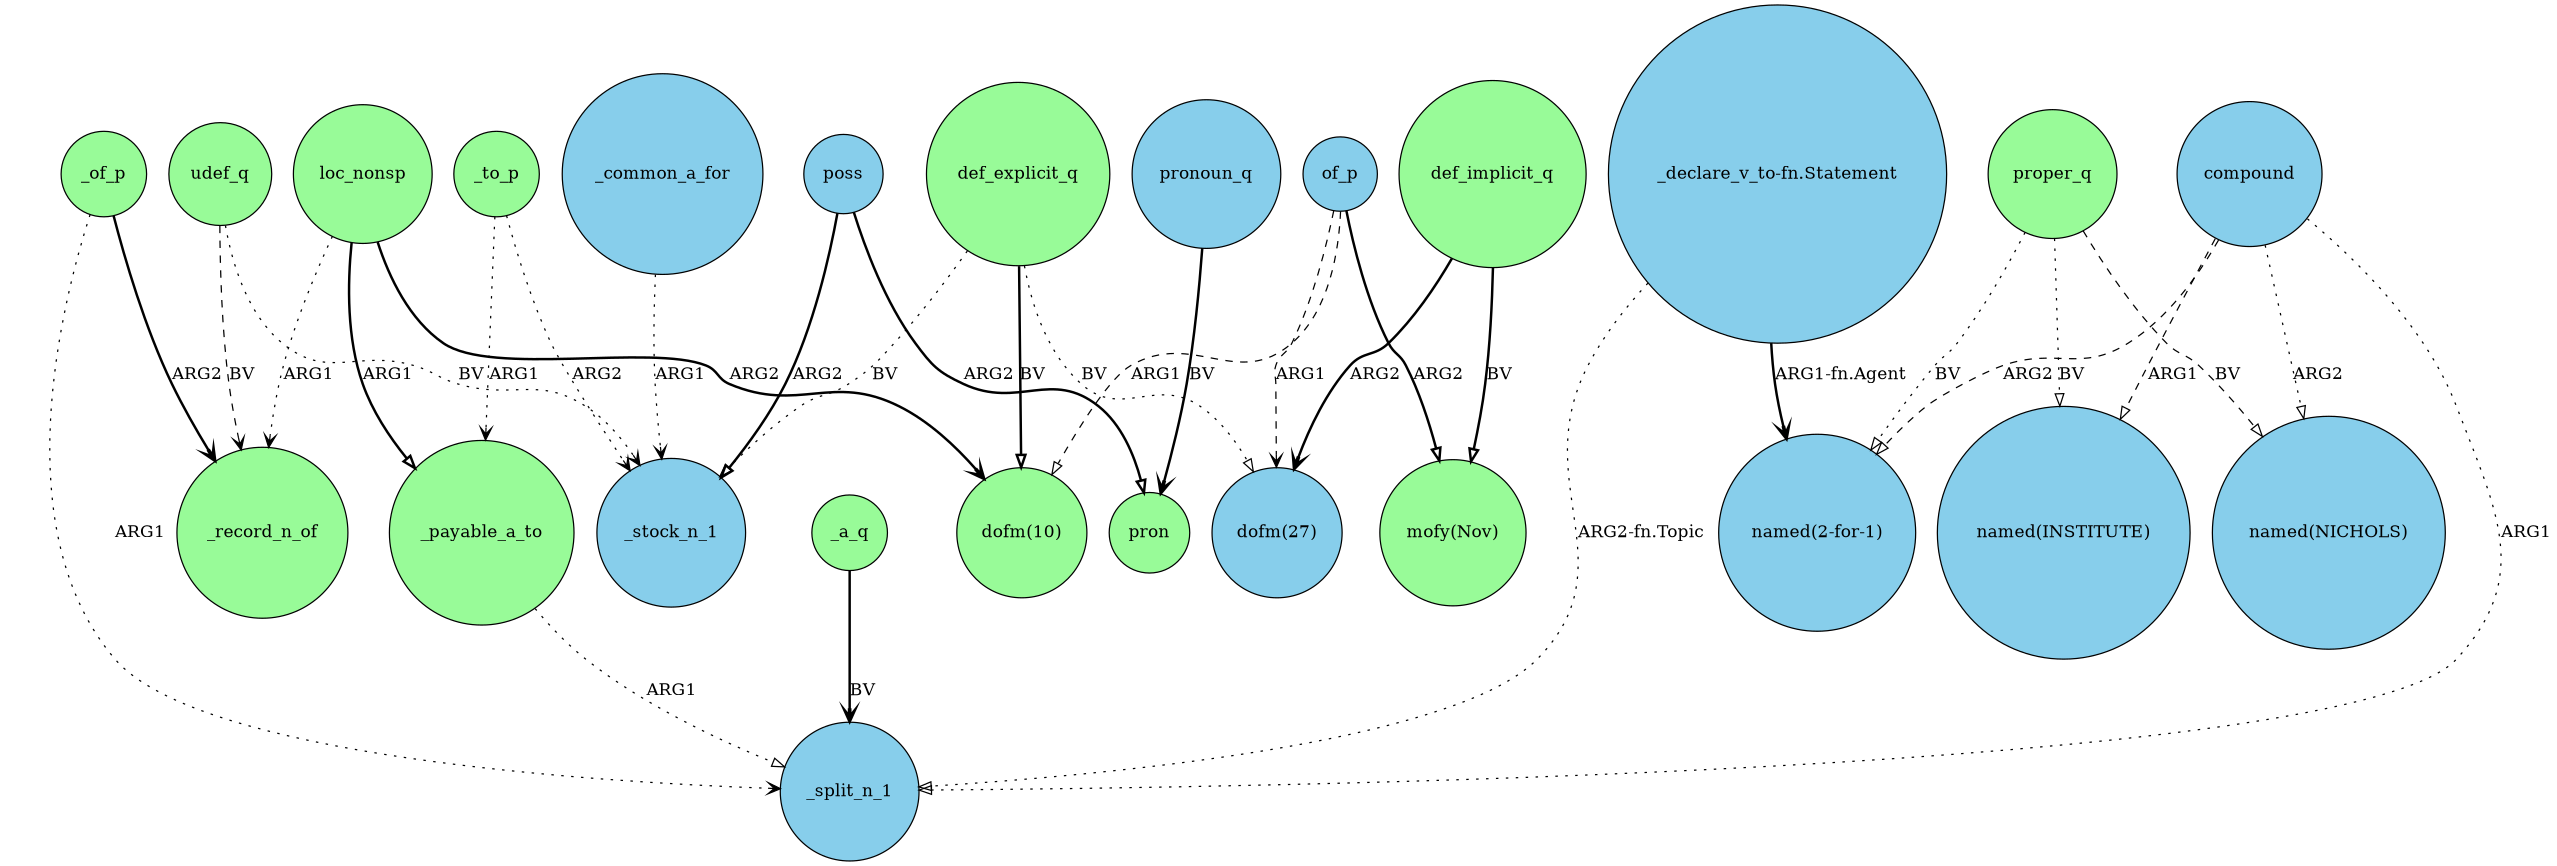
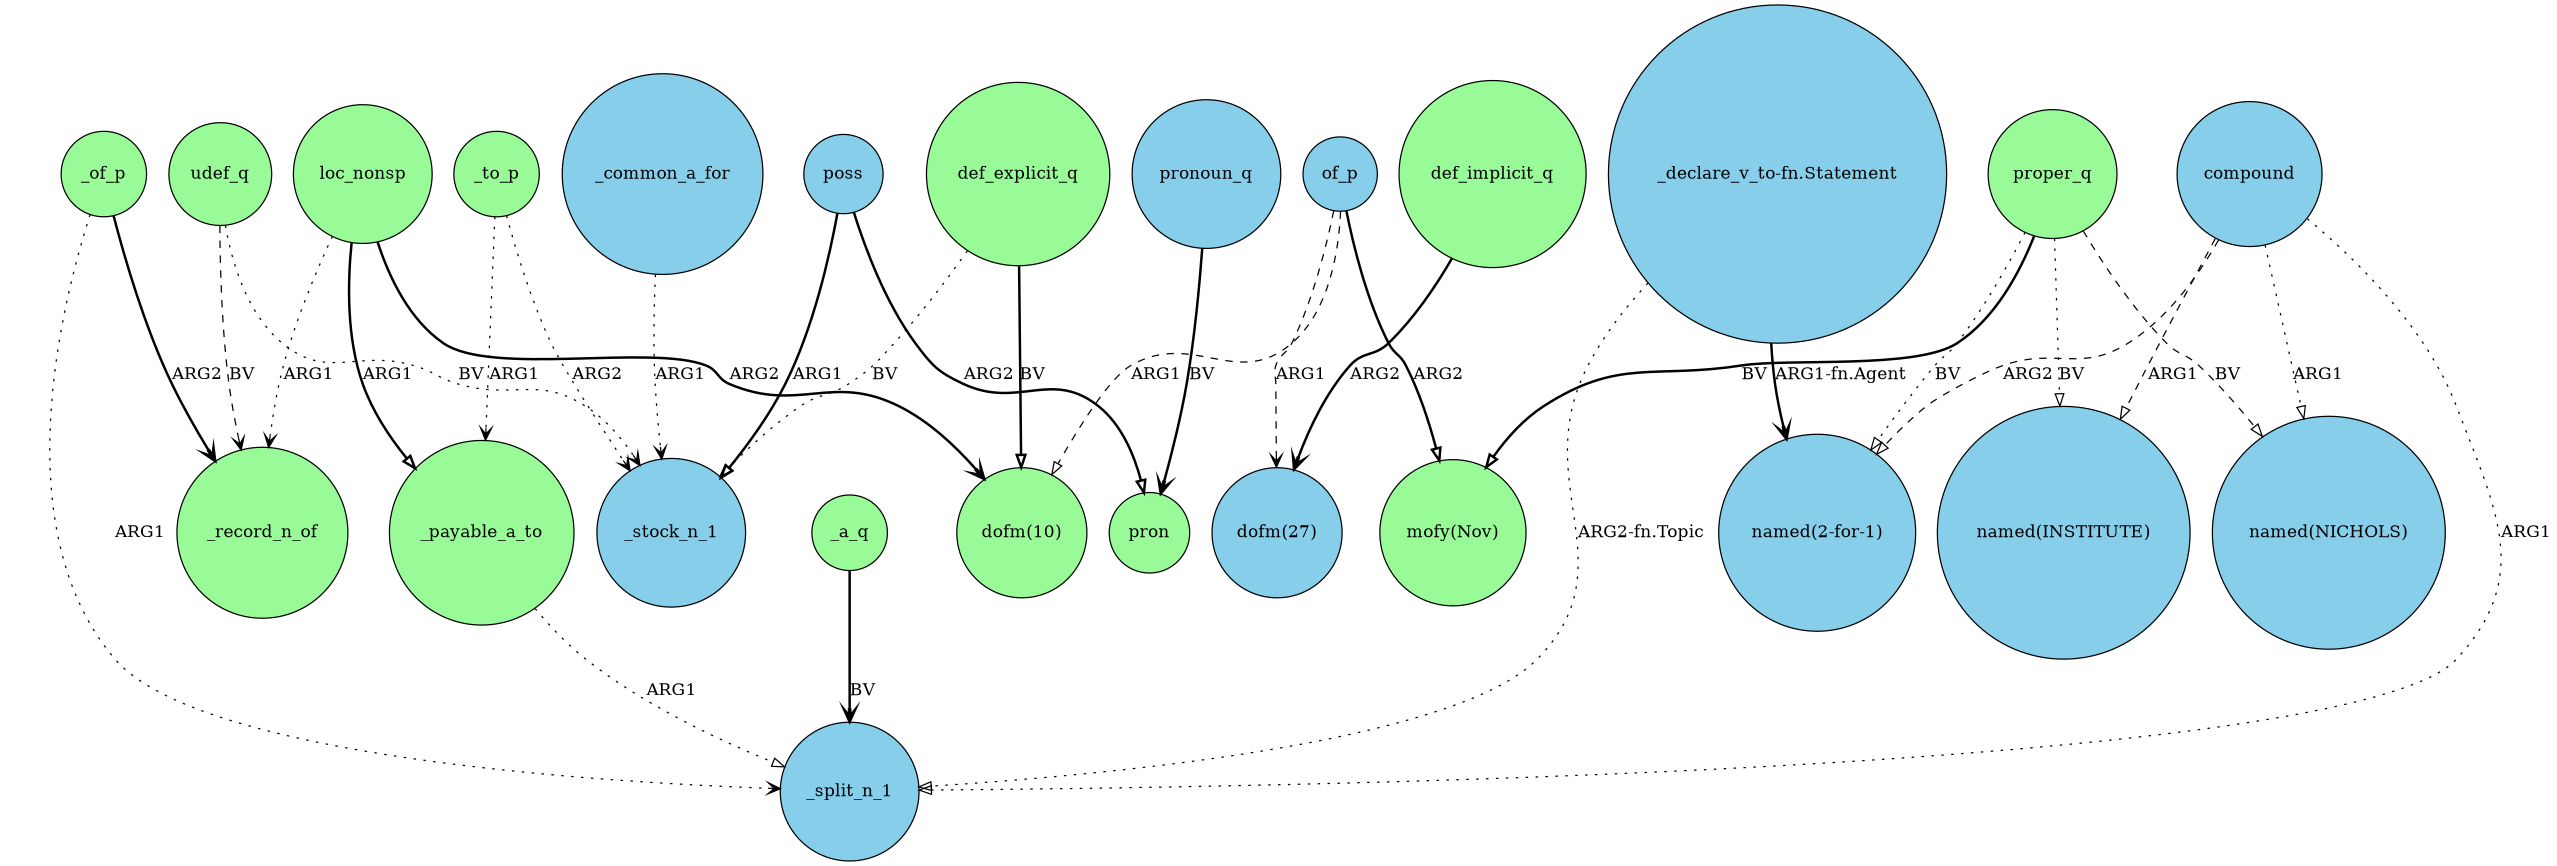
edge "def_implicit_q" -> "mofy(Nov)": now "proper_q" -> "mofy(Nov)"
edge "poss" -> "_stock_n_1": label "ARG2" -> "ARG1"
edge "compound" -> "named(NICHOLS)": label "ARG2" -> "ARG1"
edge "def_explicit_q" -> "dofm(27)": removed, label "BV"
